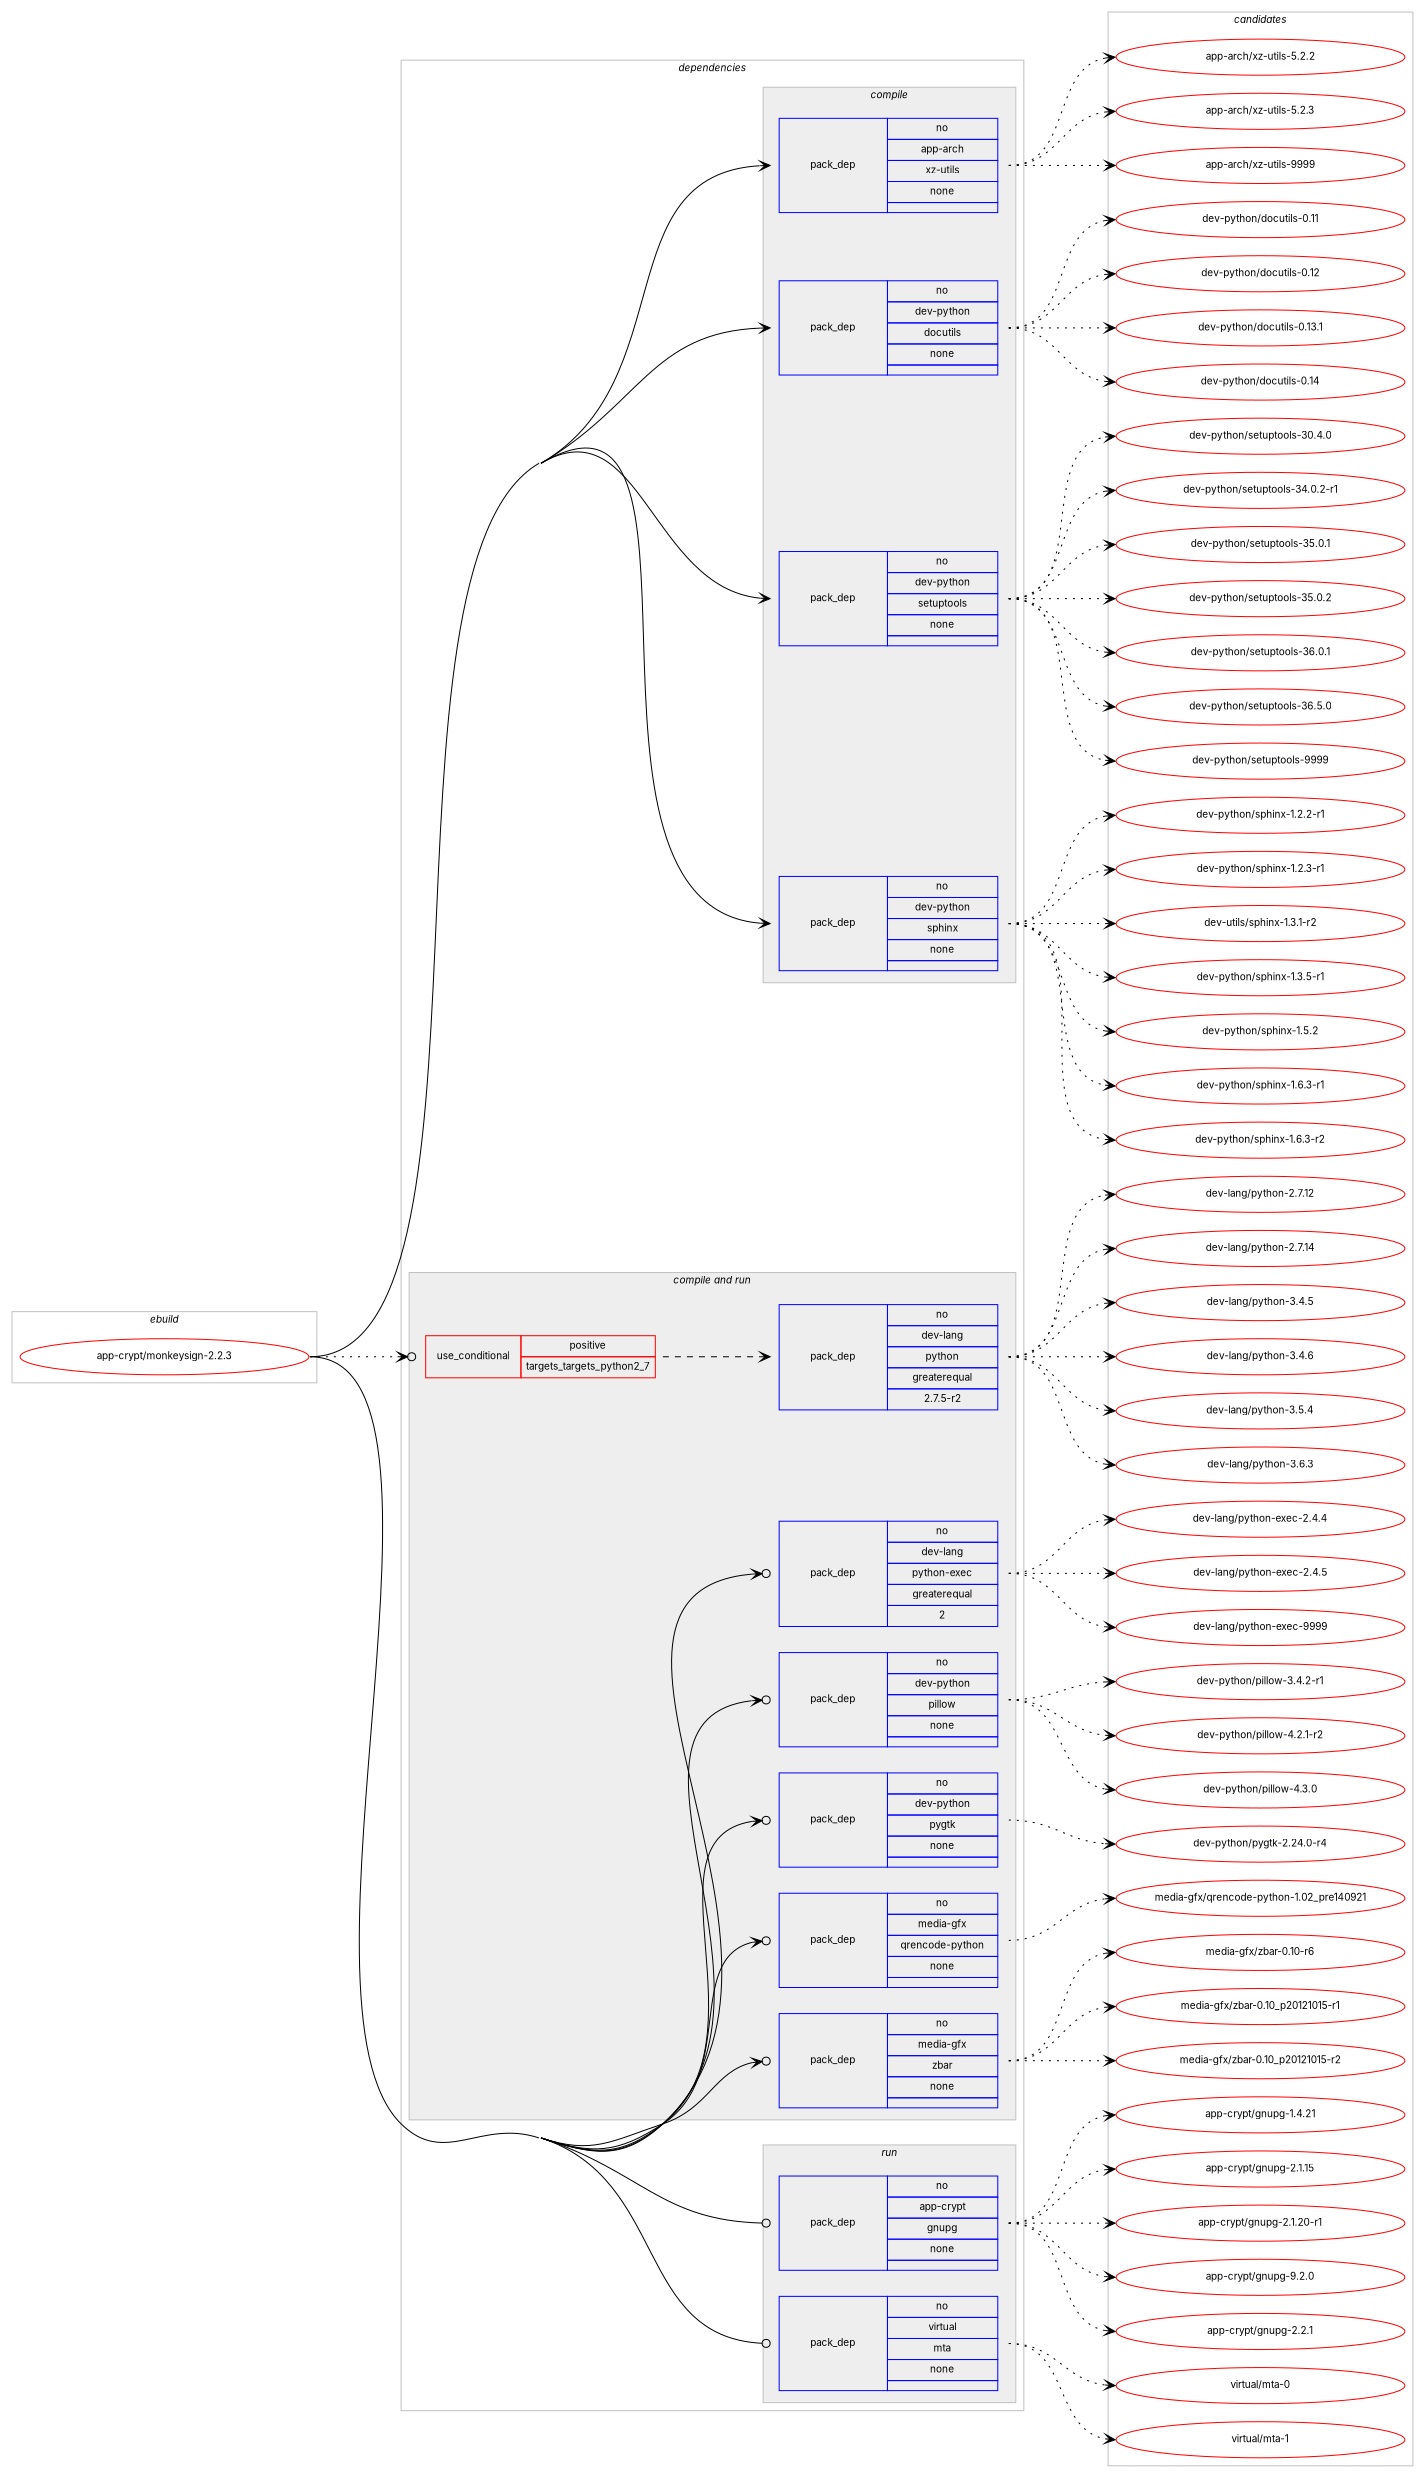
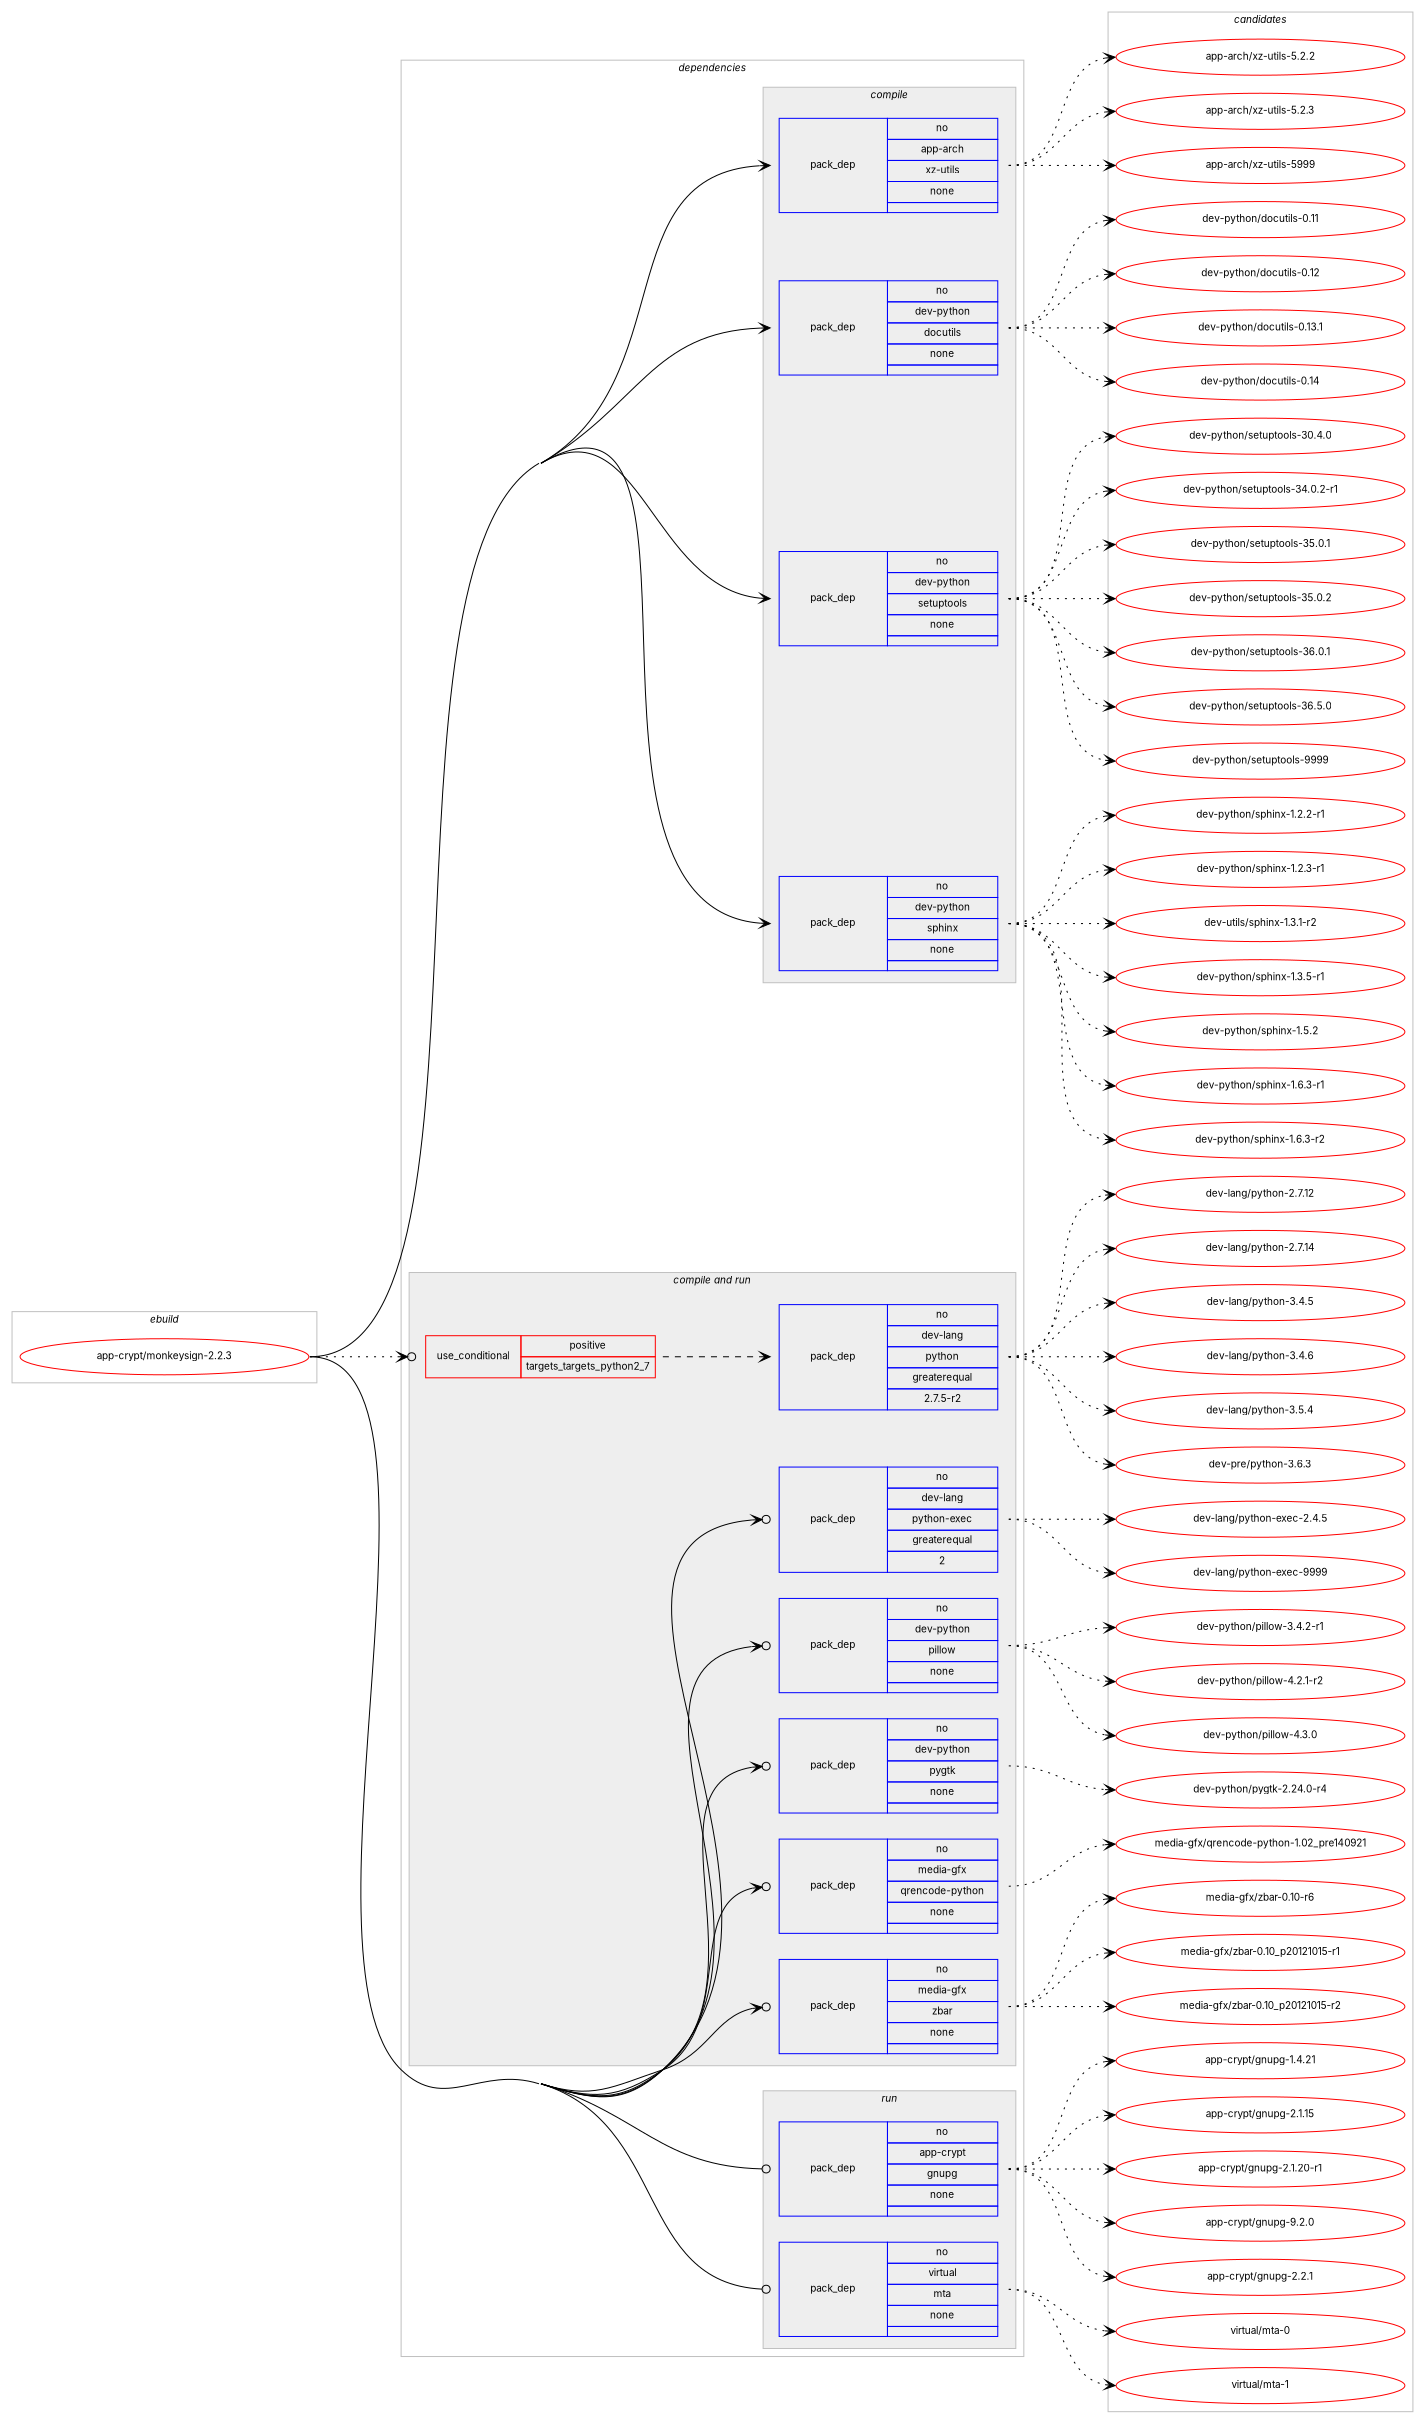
node "app-arch/xz-utils-9999": label "app-arch/xz-utils-9999" -> "app-arch/xz-utils-5999"
node "dev-lang/python-3.6.3": label "dev-lang/python-3.6.3" -> "dev-pre/python-3.6.3"
node "dev-lang/python-exec-2.4.4": removed
